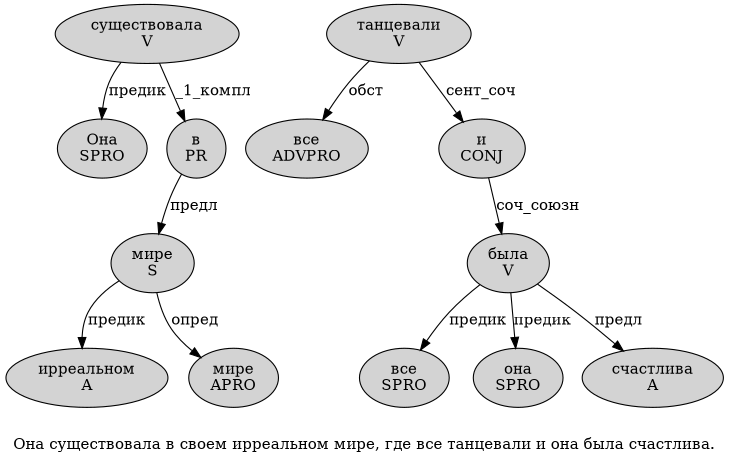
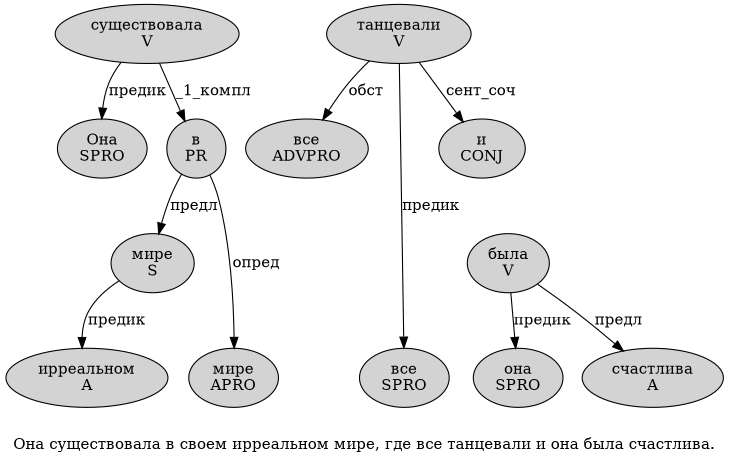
edge "и CONJ" -> "была V": removed, label "соч_союзн"
edge "была V" -> "все SPRO": now "танцевали V" -> "все SPRO"
edge "мире S" -> "мире APRO": now "в PR" -> "мире APRO"
